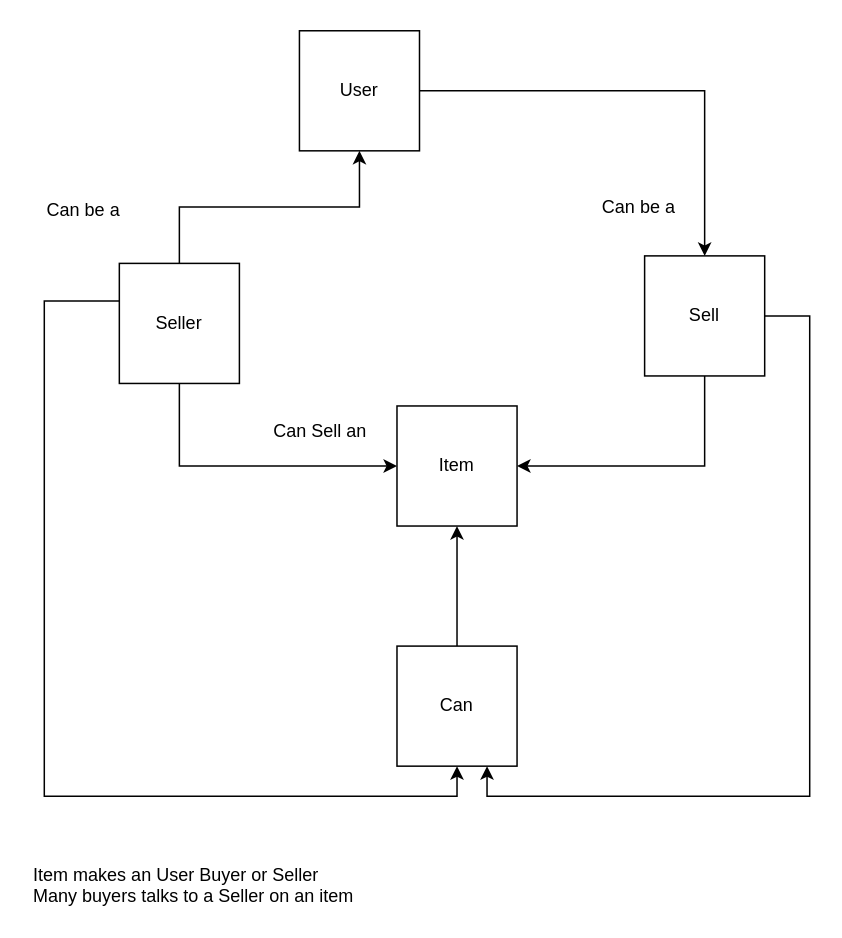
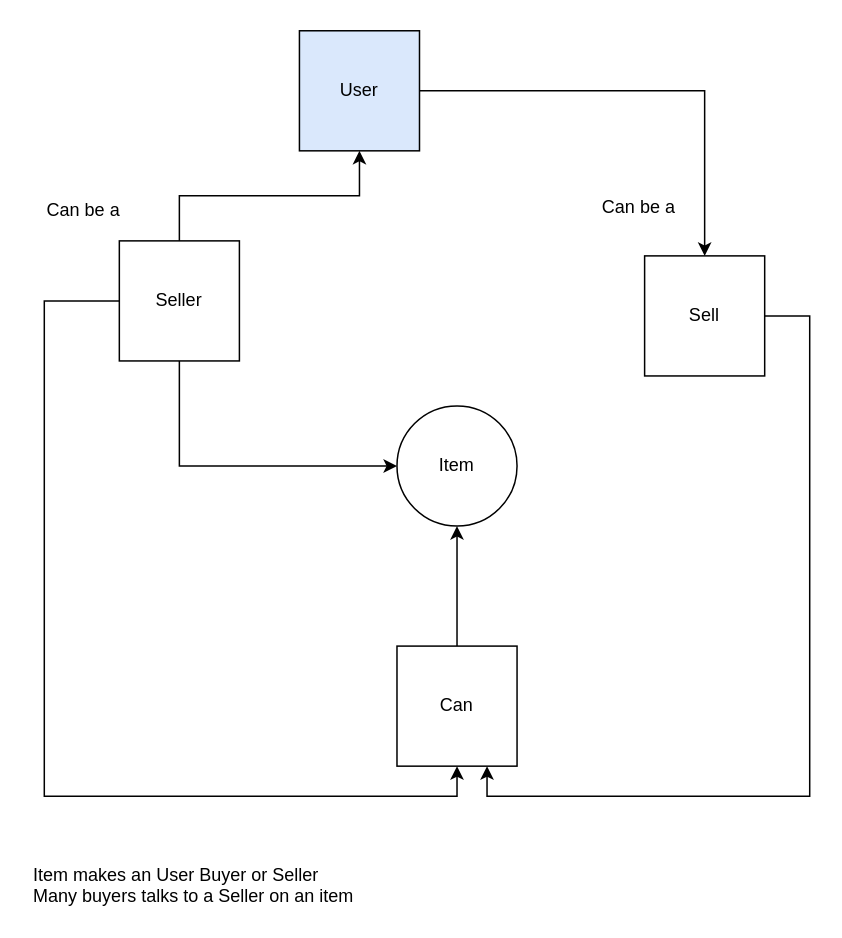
node "User": fillcolor #ffffff -> #dae8fc
node "Seller": moved (179, 323) -> (179, 301)
node "Can Sell an": removed
node "Item": shape rectangle -> ellipse
edge "Sell" -> "Item": removed
